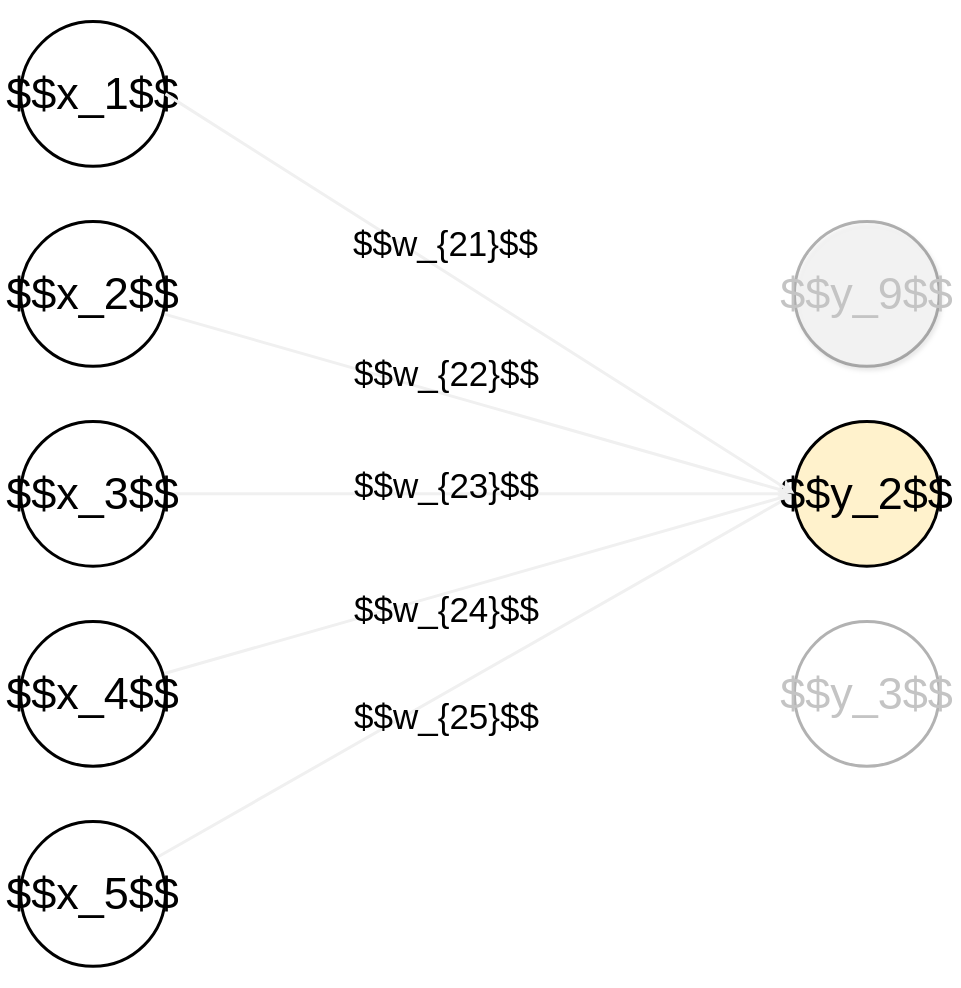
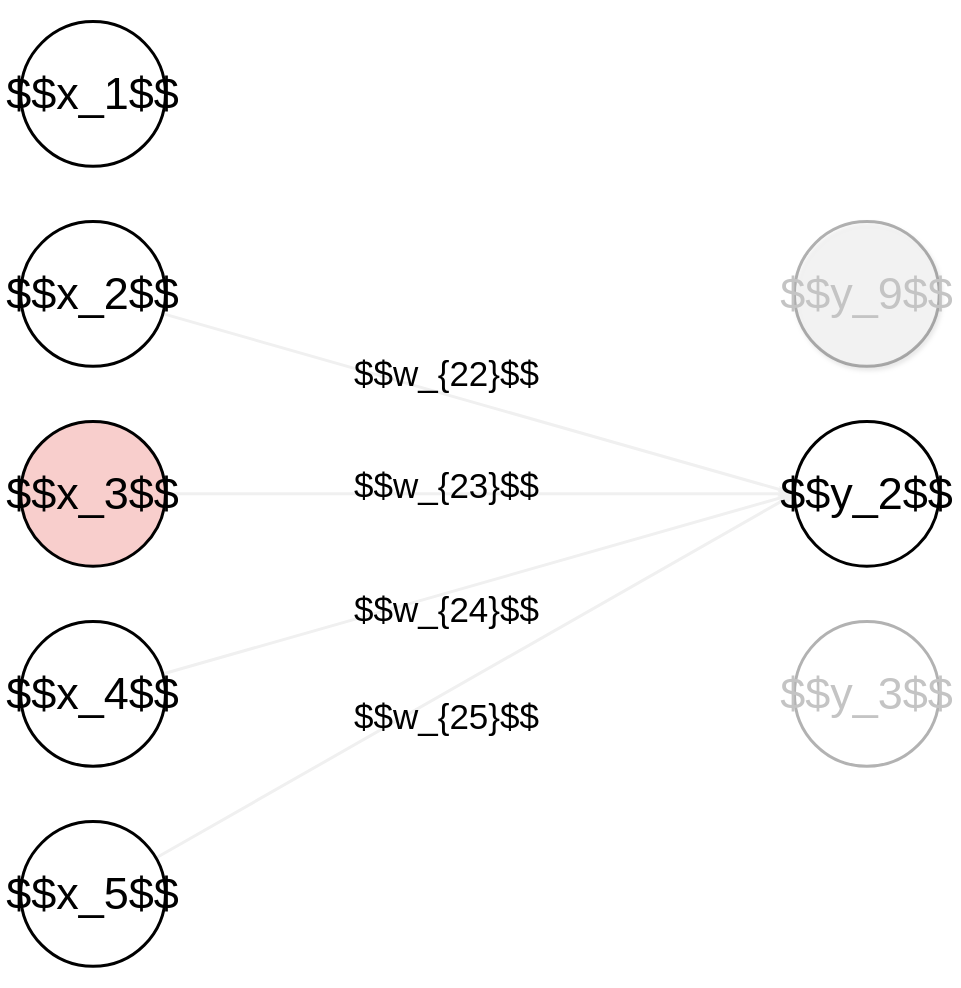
edge "$$x_1$$" -> "$$y_2$$": removed, label "$$w_{21}$$"
node "$$x_3$$": fillcolor #ffffff -> #f8cecc
node "$$y_2$$": fillcolor #fff2cc -> #ffffff
